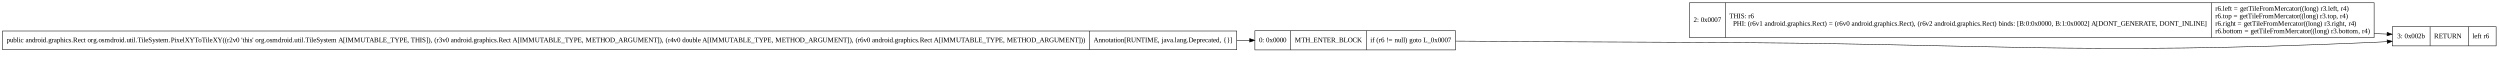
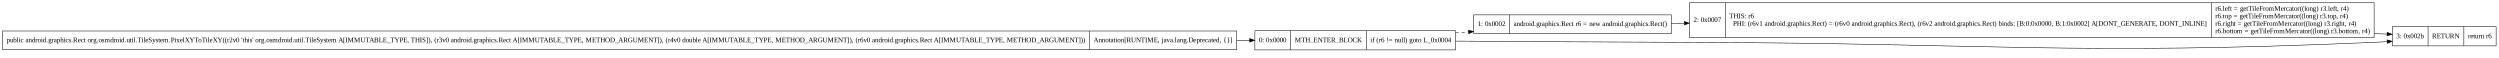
node "1: 0x0002": added
node "3: 0x002b": text "left r6" -> "return r6"
node "0: 0x0000": text "if (r6 != null) goto L_0x0007" -> "if (r6 != null) goto L_0x0004"
